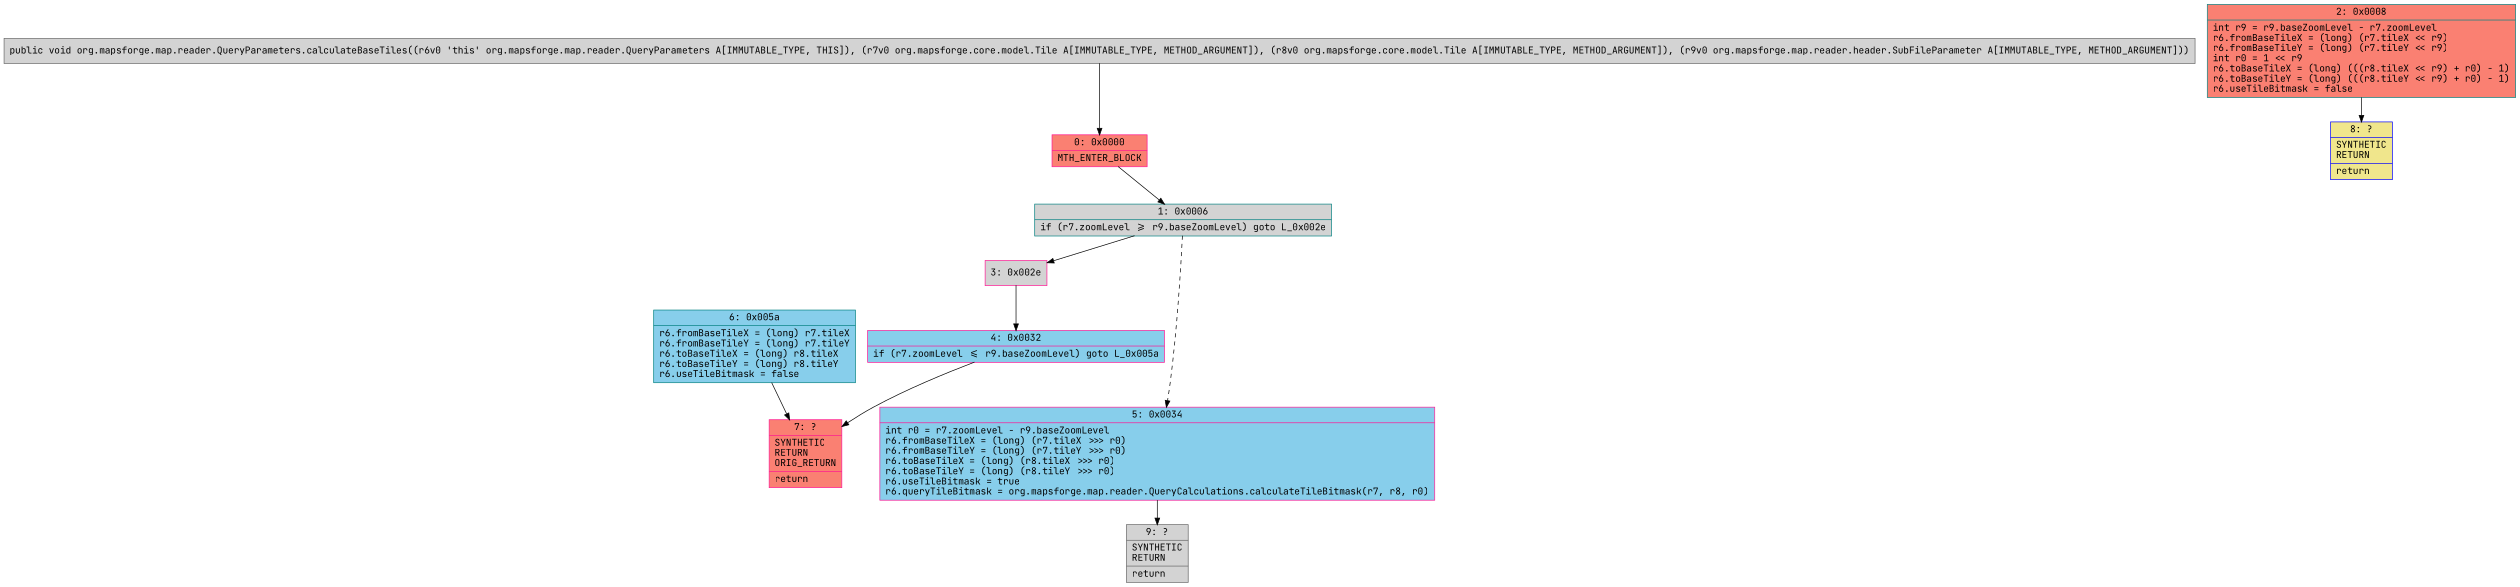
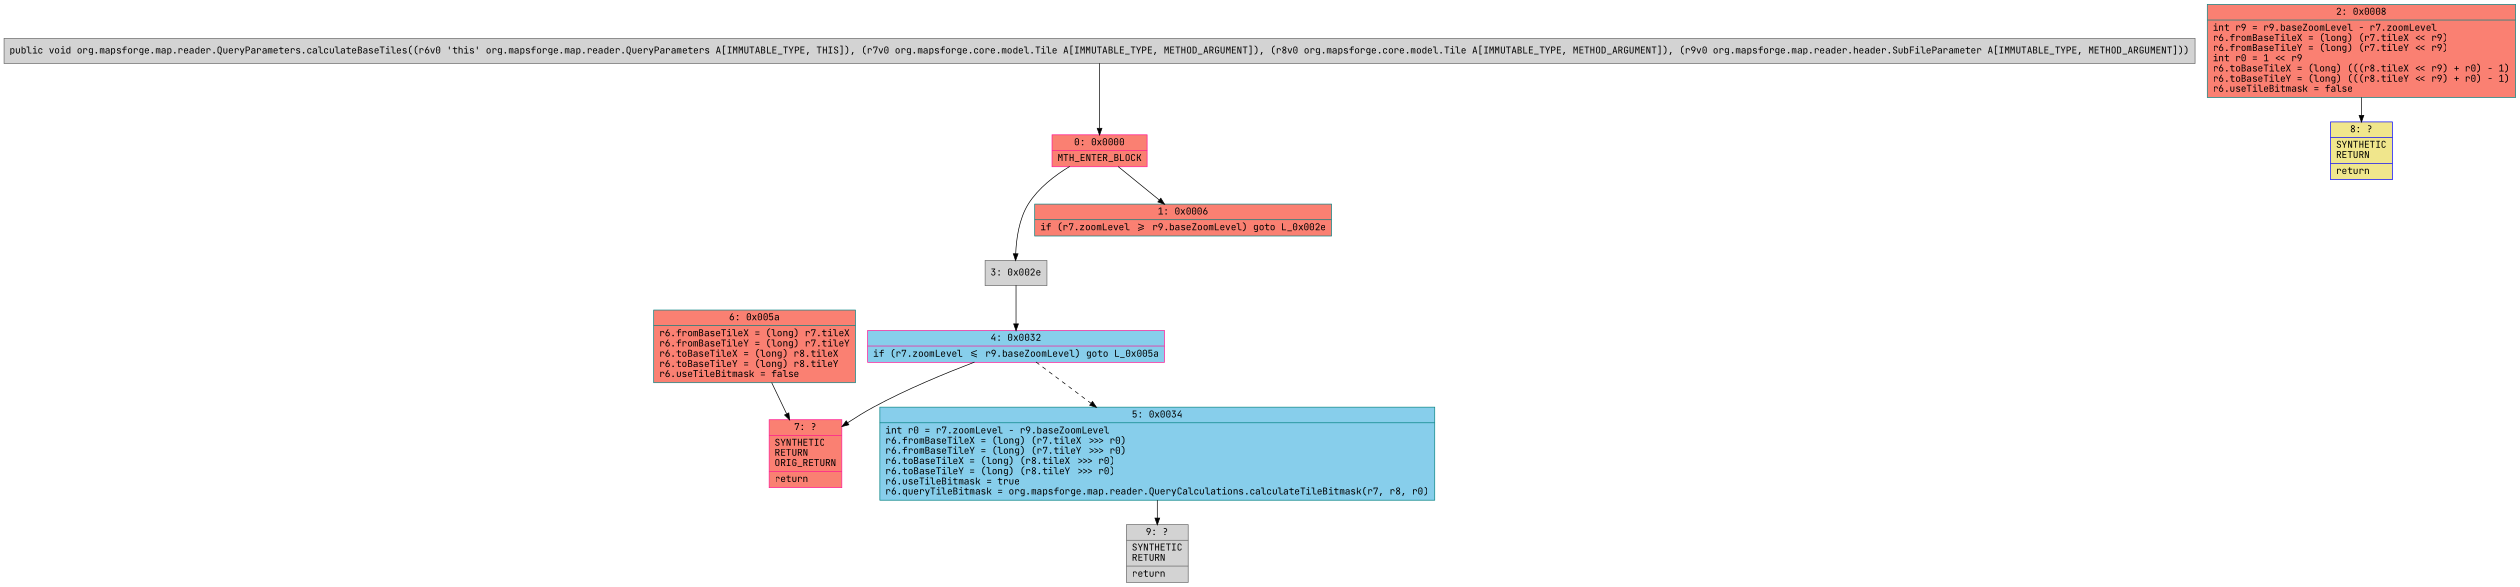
node "1: 0x0006": fillcolor lightgrey -> salmon
edge "1: 0x0006" -> "3: 0x002e": now "0: 0x0000" -> "3: 0x002e"
node "3: 0x002e": color deeppink -> gray40
edge "1: 0x0006" -> "5: 0x0034": now "4: 0x0032" -> "5: 0x0034"
node "6: 0x005a": fillcolor skyblue -> salmon
node "5: 0x0034": color deeppink -> teal
